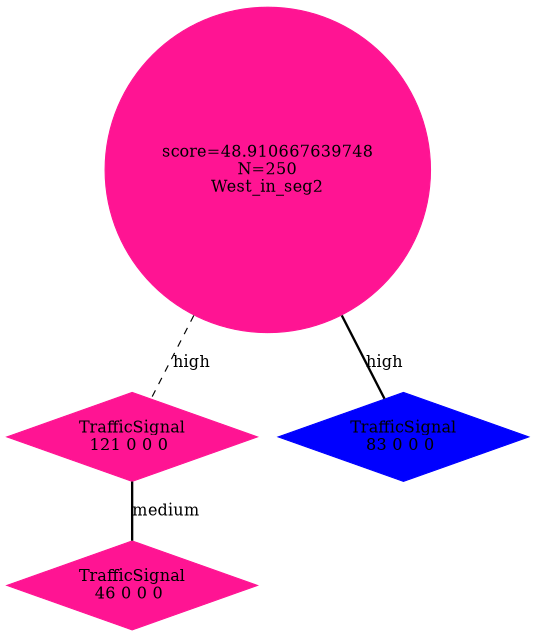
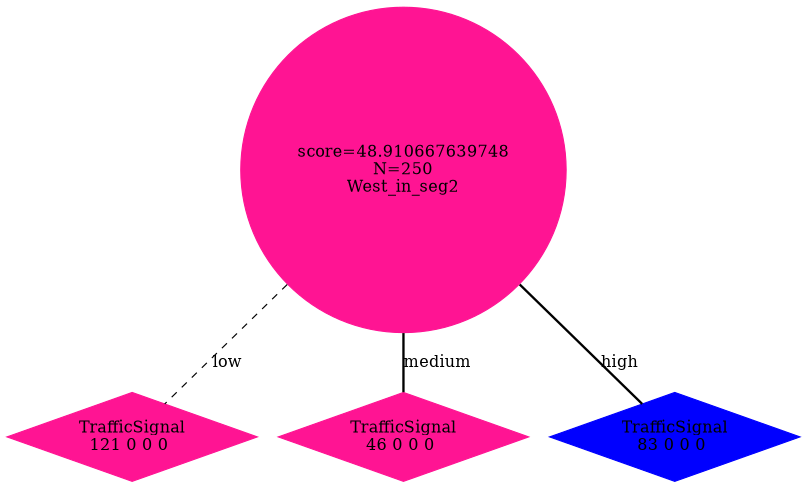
edge "score=48.910667639748 N=250 West_in_seg2" -- "TrafficSignal 121 0 0 0": label "high" -> "low"
edge "TrafficSignal 121 0 0 0" -- "TrafficSignal 46 0 0 0": now "score=48.910667639748 N=250 West_in_seg2" -- "TrafficSignal 46 0 0 0"
